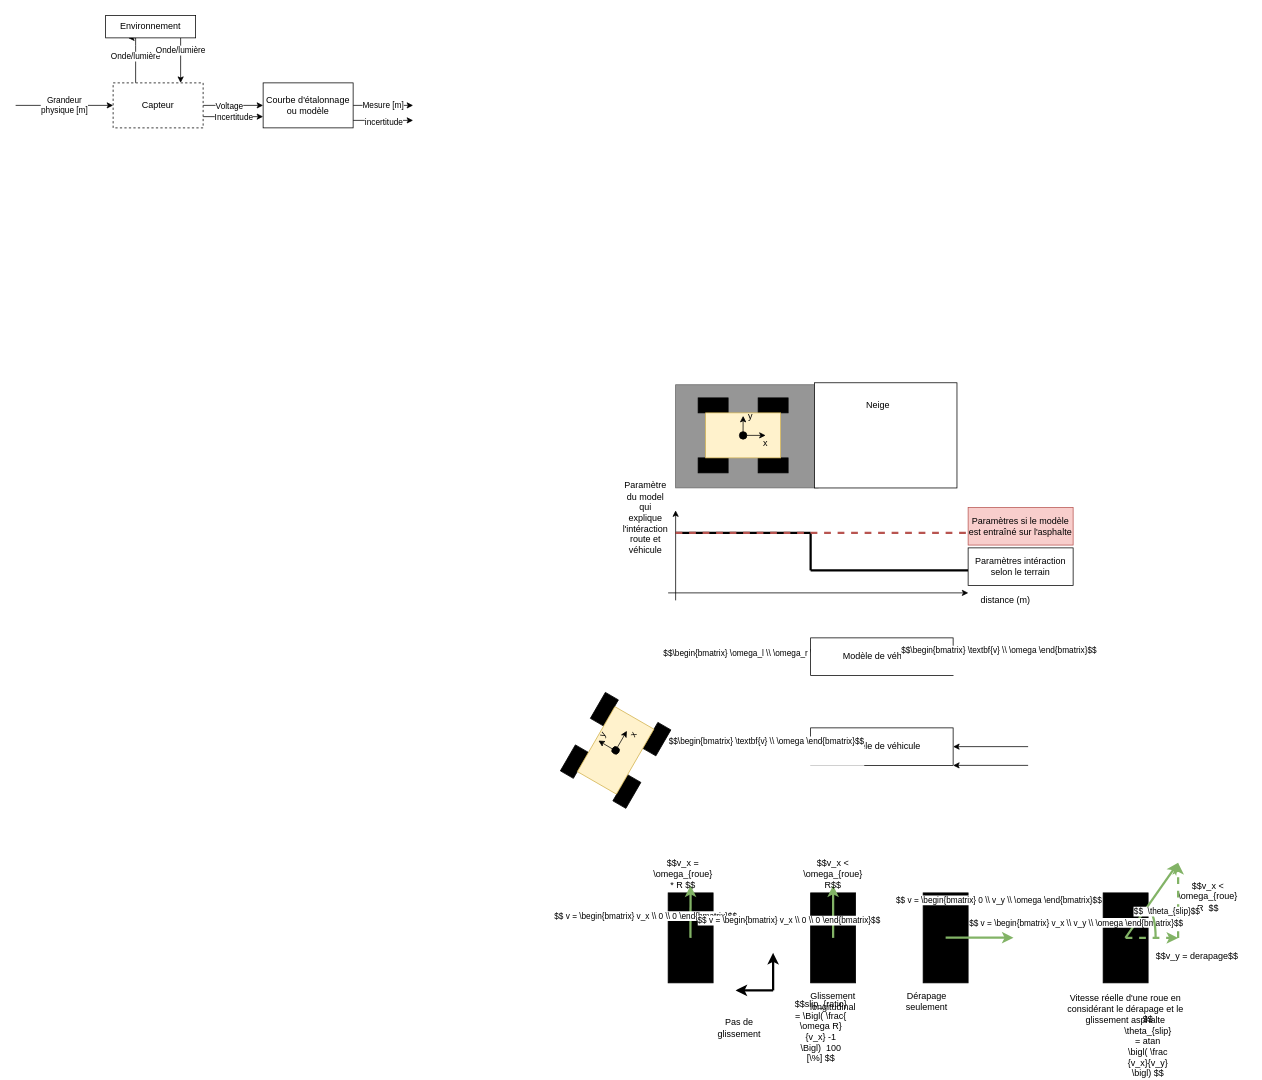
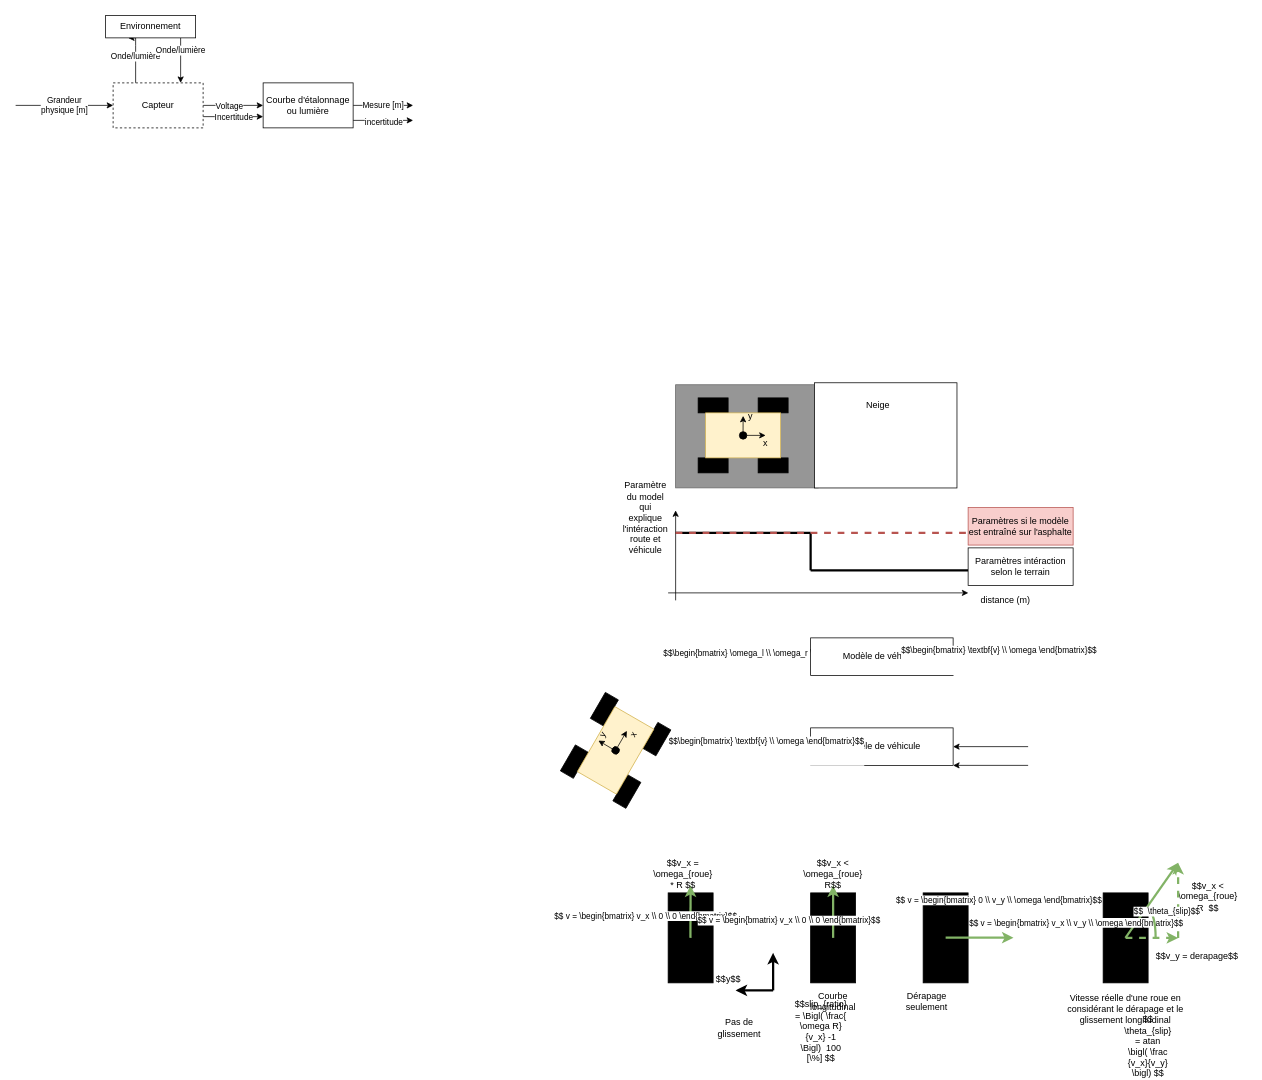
node "Courbe d'étalonnage ou modèle": label "Courbe d'étalonnage ou modèle" -> "Courbe d'étalonnage ou lumière"
node "$$y$$": added
node "Glissement longitudinal": label "Glissement longitudinal" -> "Courbe longitudinal"
node "Vitesse réelle d'une roue en considérant le dérapage et le glissement asphalte": label "Vitesse réelle d'une roue en considérant le dérapage et le glissement asphalte" -> "Vitesse réelle d'une roue en considérant le dérapage et le glissement longitudinal"
